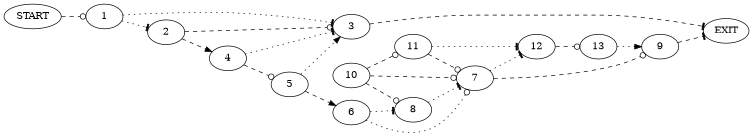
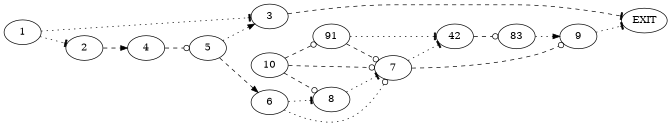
node "START": removed
edge "2" -> "3": removed
edge "9" -> "EXIT": style dashed -> dotted
edge "4" -> "3": removed
node "11": label "11" -> "91"
node "12": label "12" -> "42"
node "13": label "13" -> "83"
